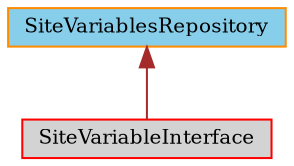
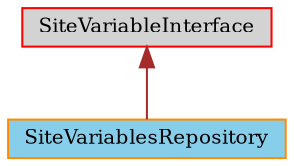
edge "SiteVariableInterface" -> "SiteVariablesRepository": reversed
